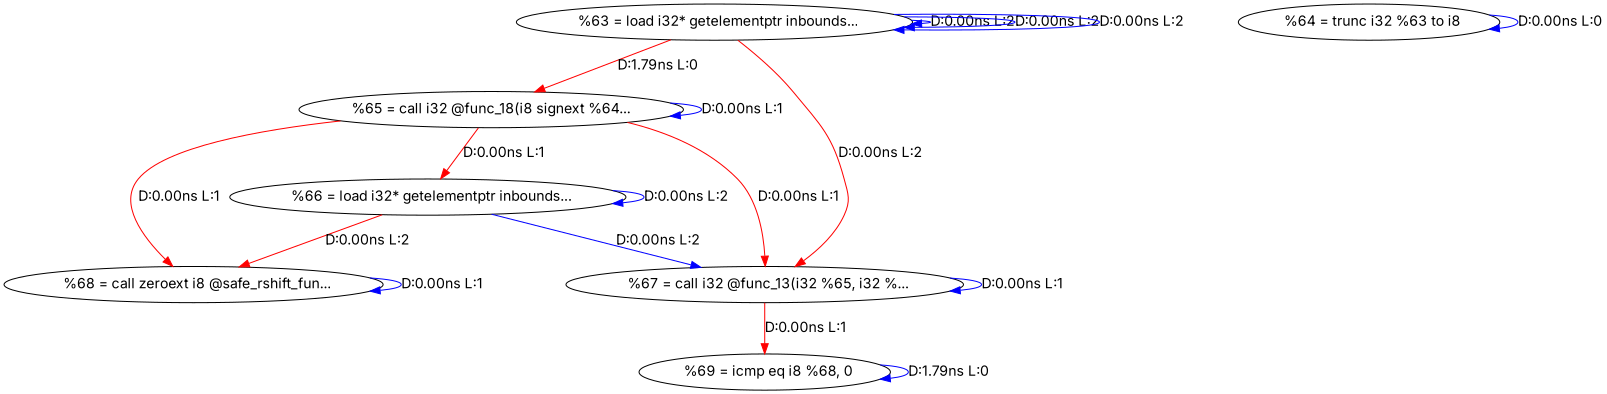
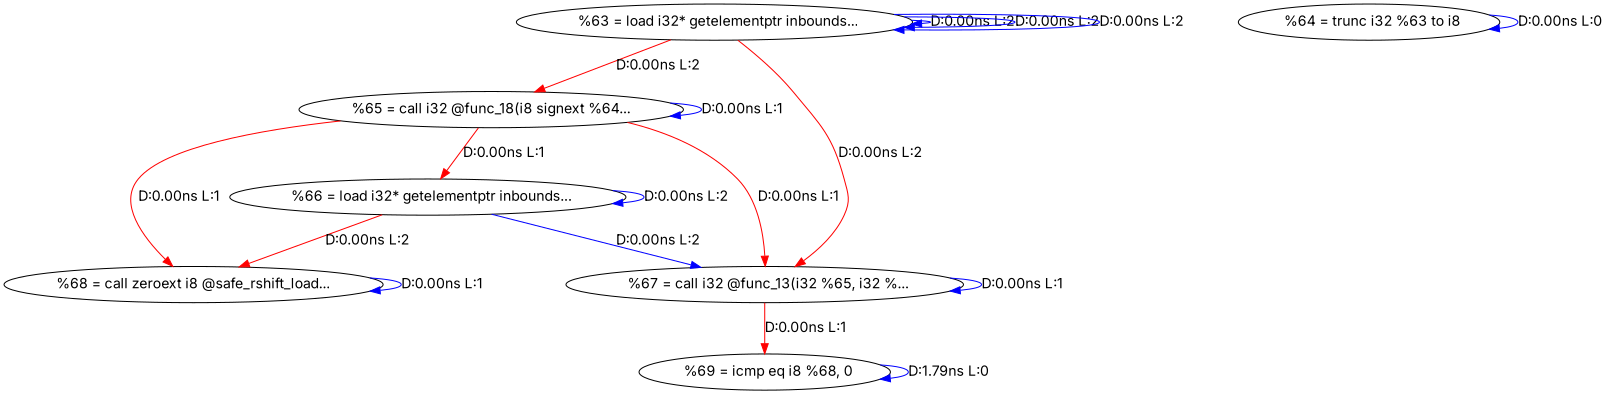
edge "%63 = load i32* getelementptr inbounds..." -> "%65 = call i32 @func_18(i8 signext %64...": label "D:1.79ns L:0" -> "D:0.00ns L:2"
node "%68 = call zeroext i8 @safe_rshift_fun...": label "%68 = call zeroext i8 @safe_rshift_fun..." -> "%68 = call zeroext i8 @safe_rshift_load..."
